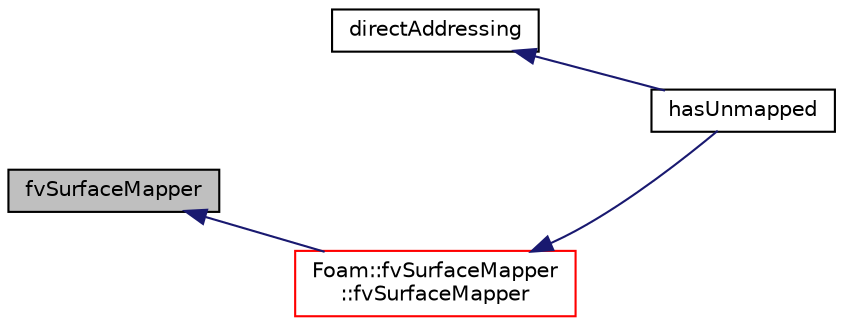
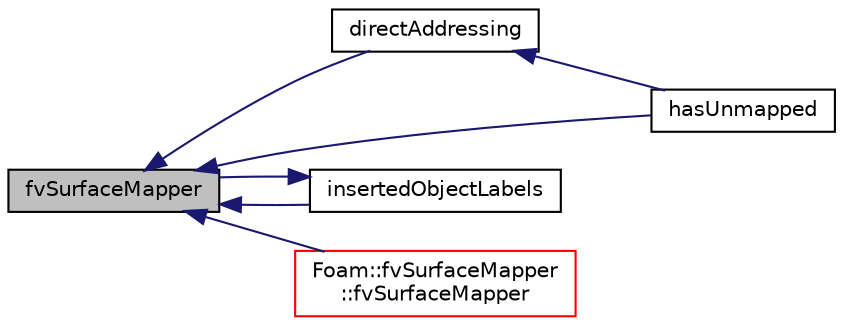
edge "directAddressing" -> "fvSurfaceMapper": added
node "insertedObjectLabels": added
edge "hasUnmapped" -> "Foam::fvSurfaceMapper ::fvSurfaceMapper": now "hasUnmapped" -> "fvSurfaceMapper"
